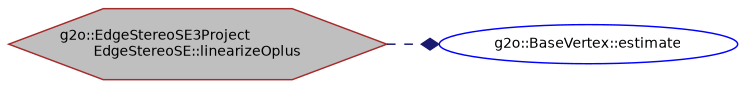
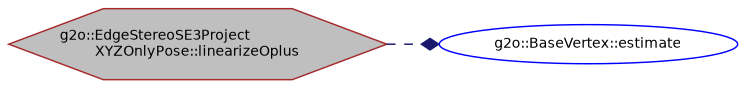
node "g2o::EdgeStereoSE3Project EdgeStereoSE::linearizeOplus": label "g2o::EdgeStereoSE3Project EdgeStereoSE::linearizeOplus" -> "g2o::EdgeStereoSE3Project XYZOnlyPose::linearizeOplus"
